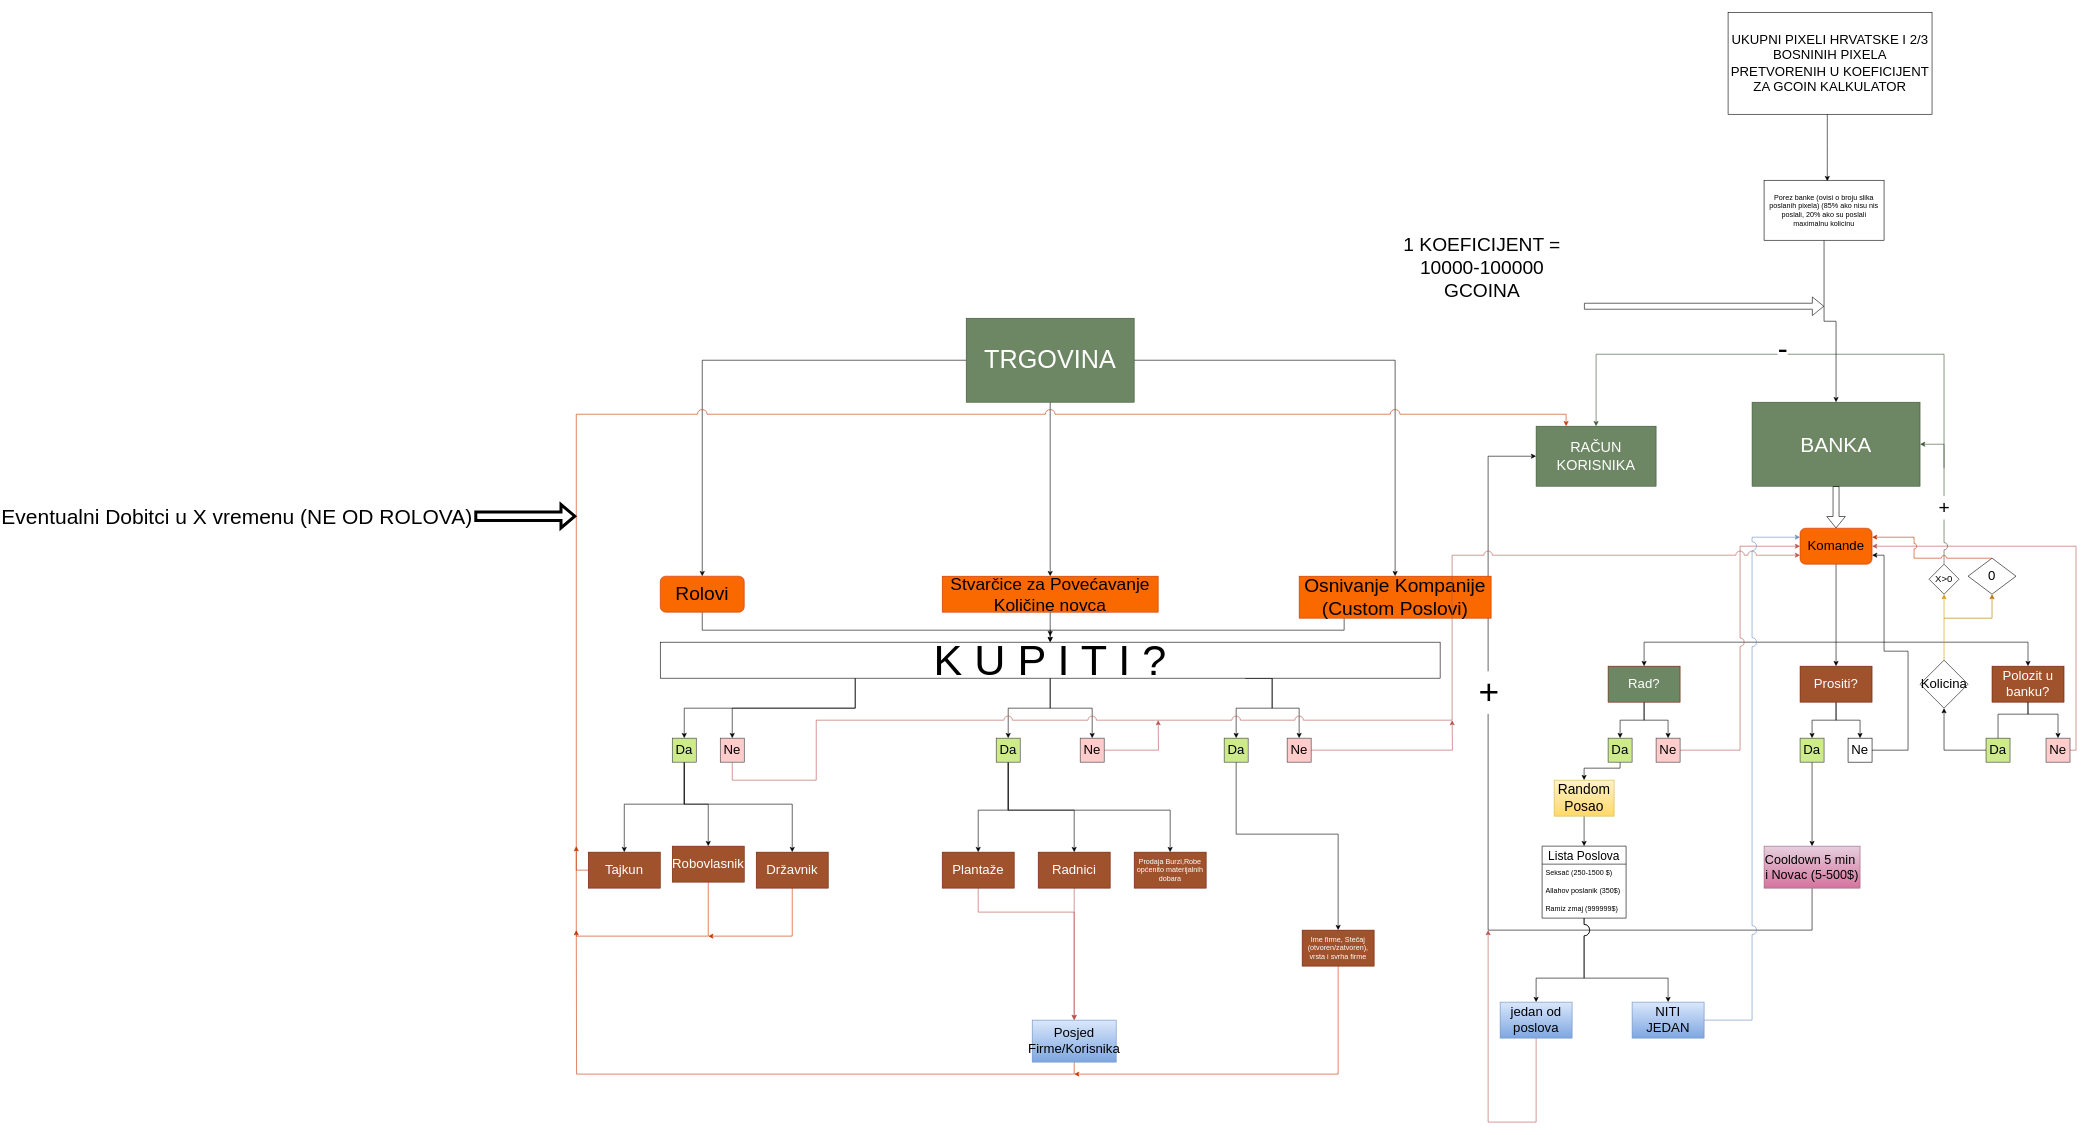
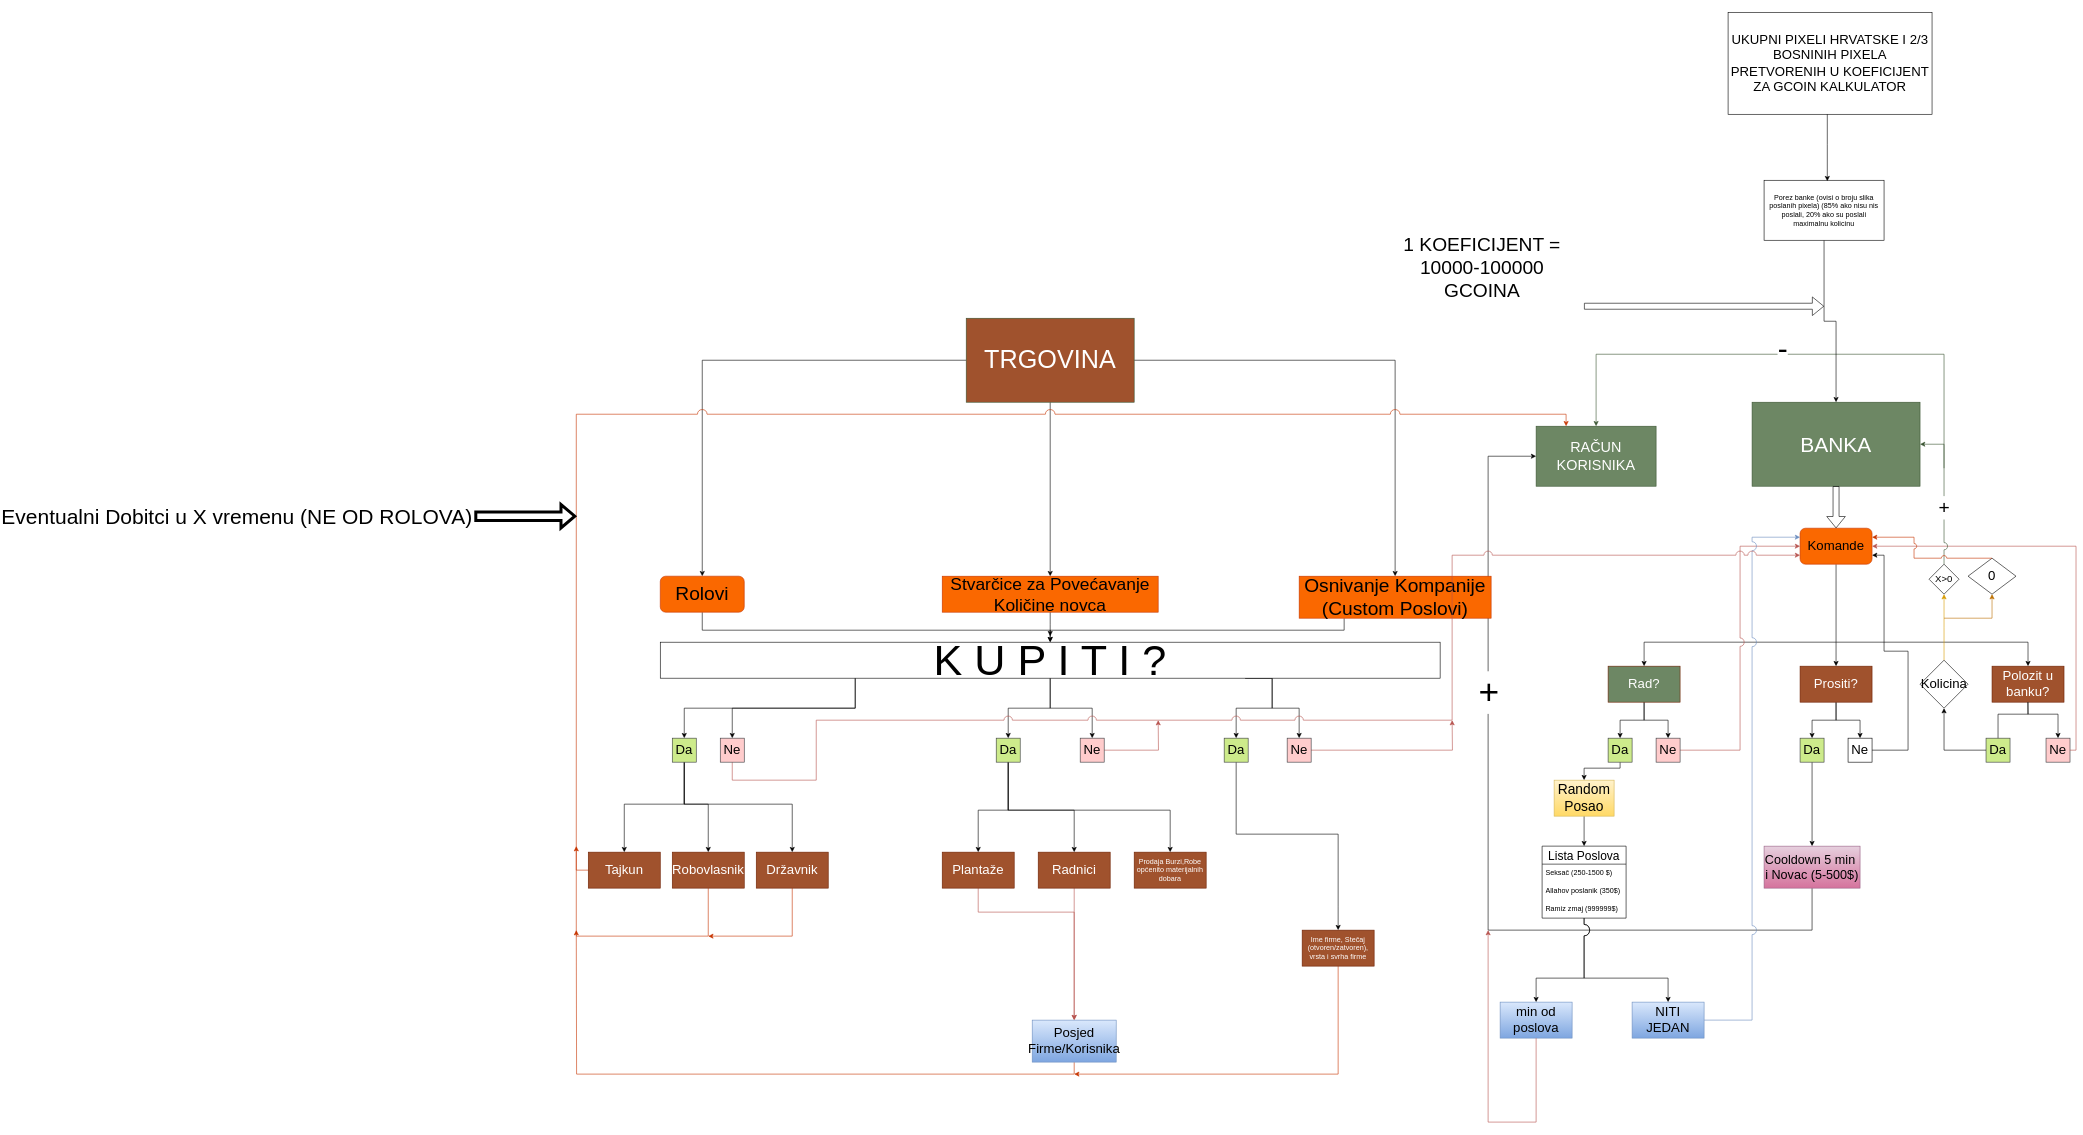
node "TRGOVINA": fillcolor #6d8764 -> #a0522d
node "Robovlasnik": moved (708, 864) -> (708, 870)
node "jedan od poslova": label "jedan od poslova" -> "min od poslova"
